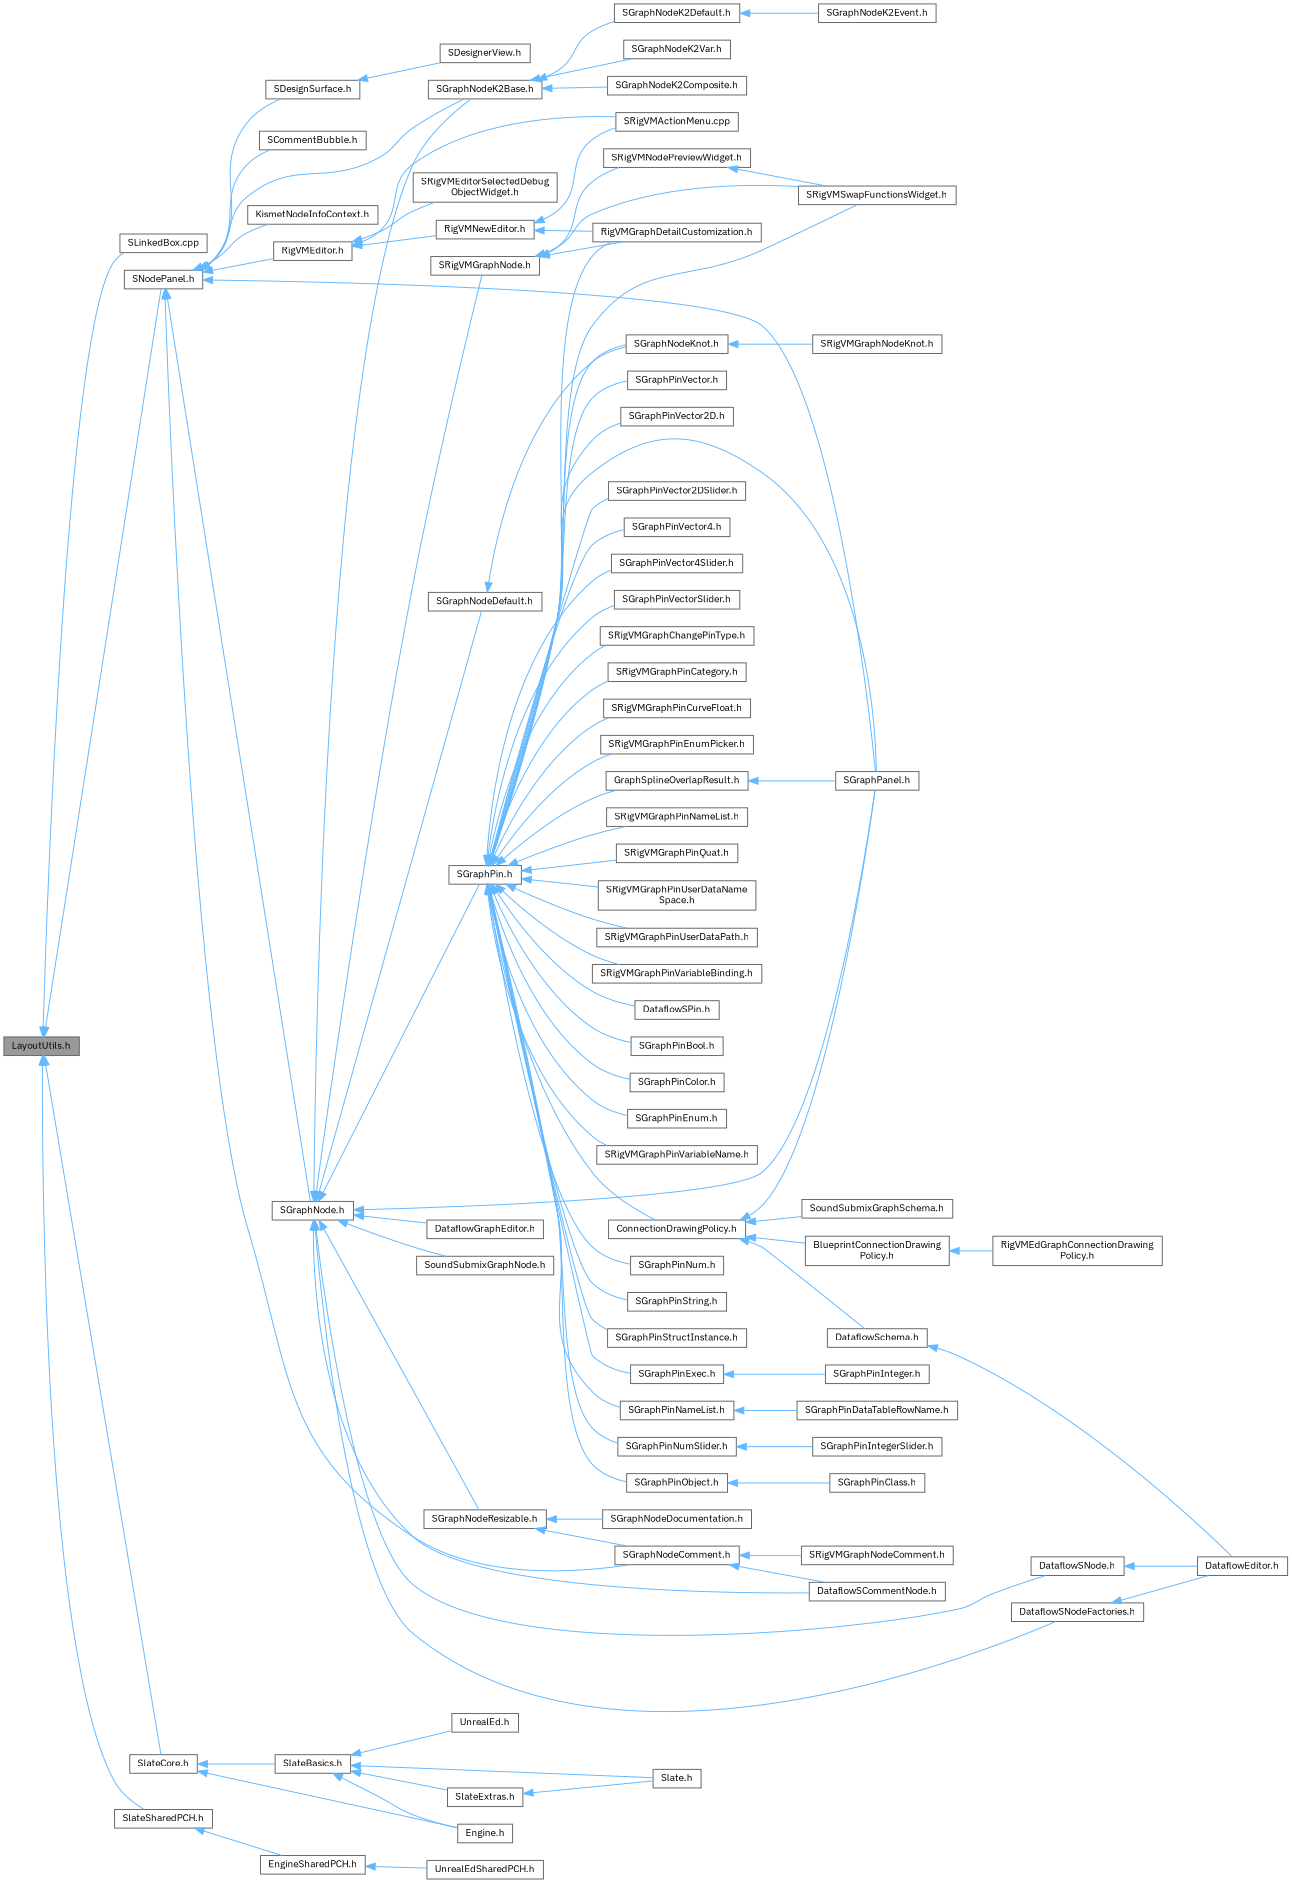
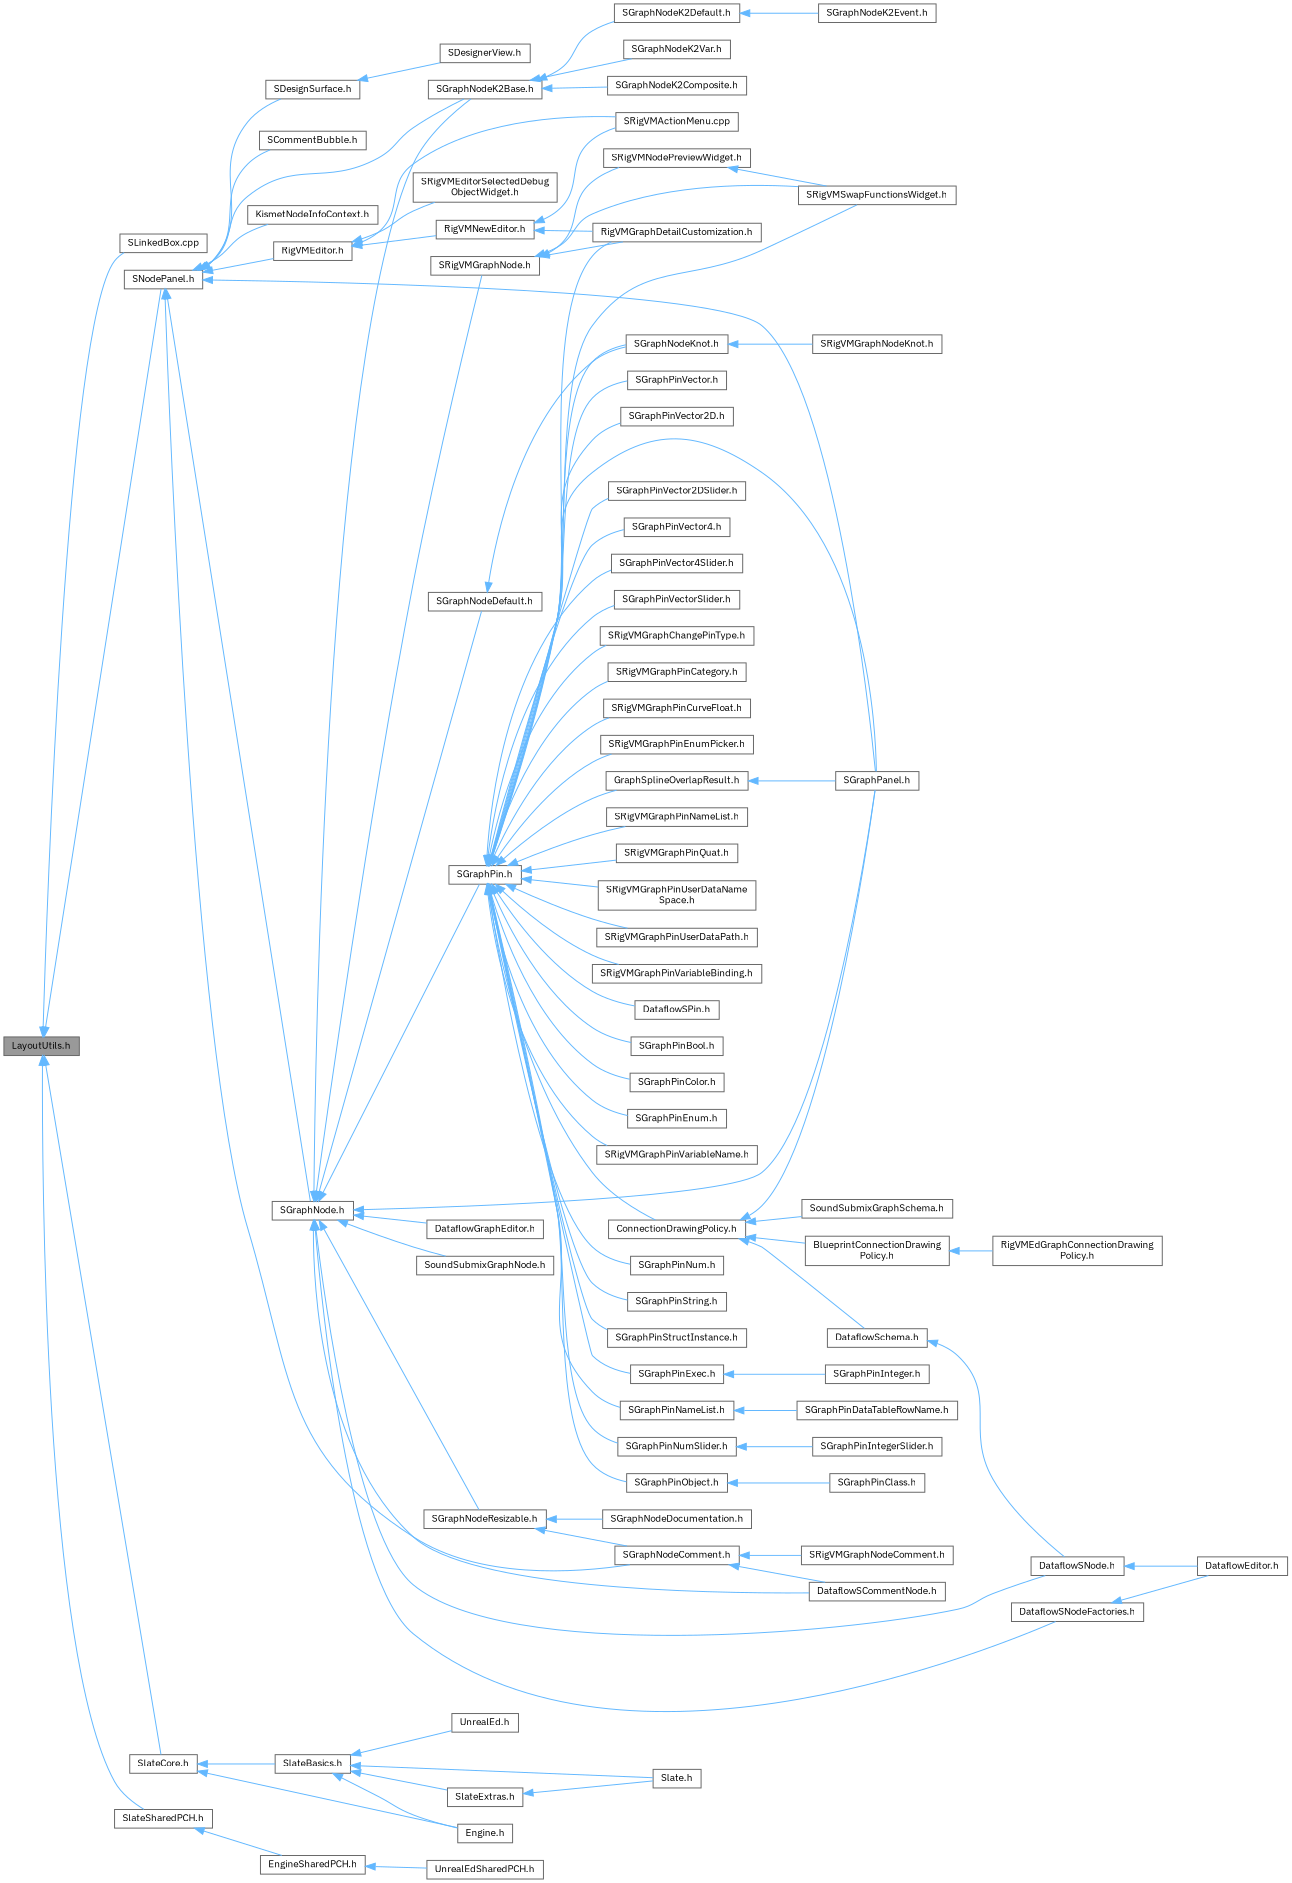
edge "DataflowEditor.h" -> "DataflowSchema.h": now "DataflowSNode.h" -> "DataflowSchema.h"
